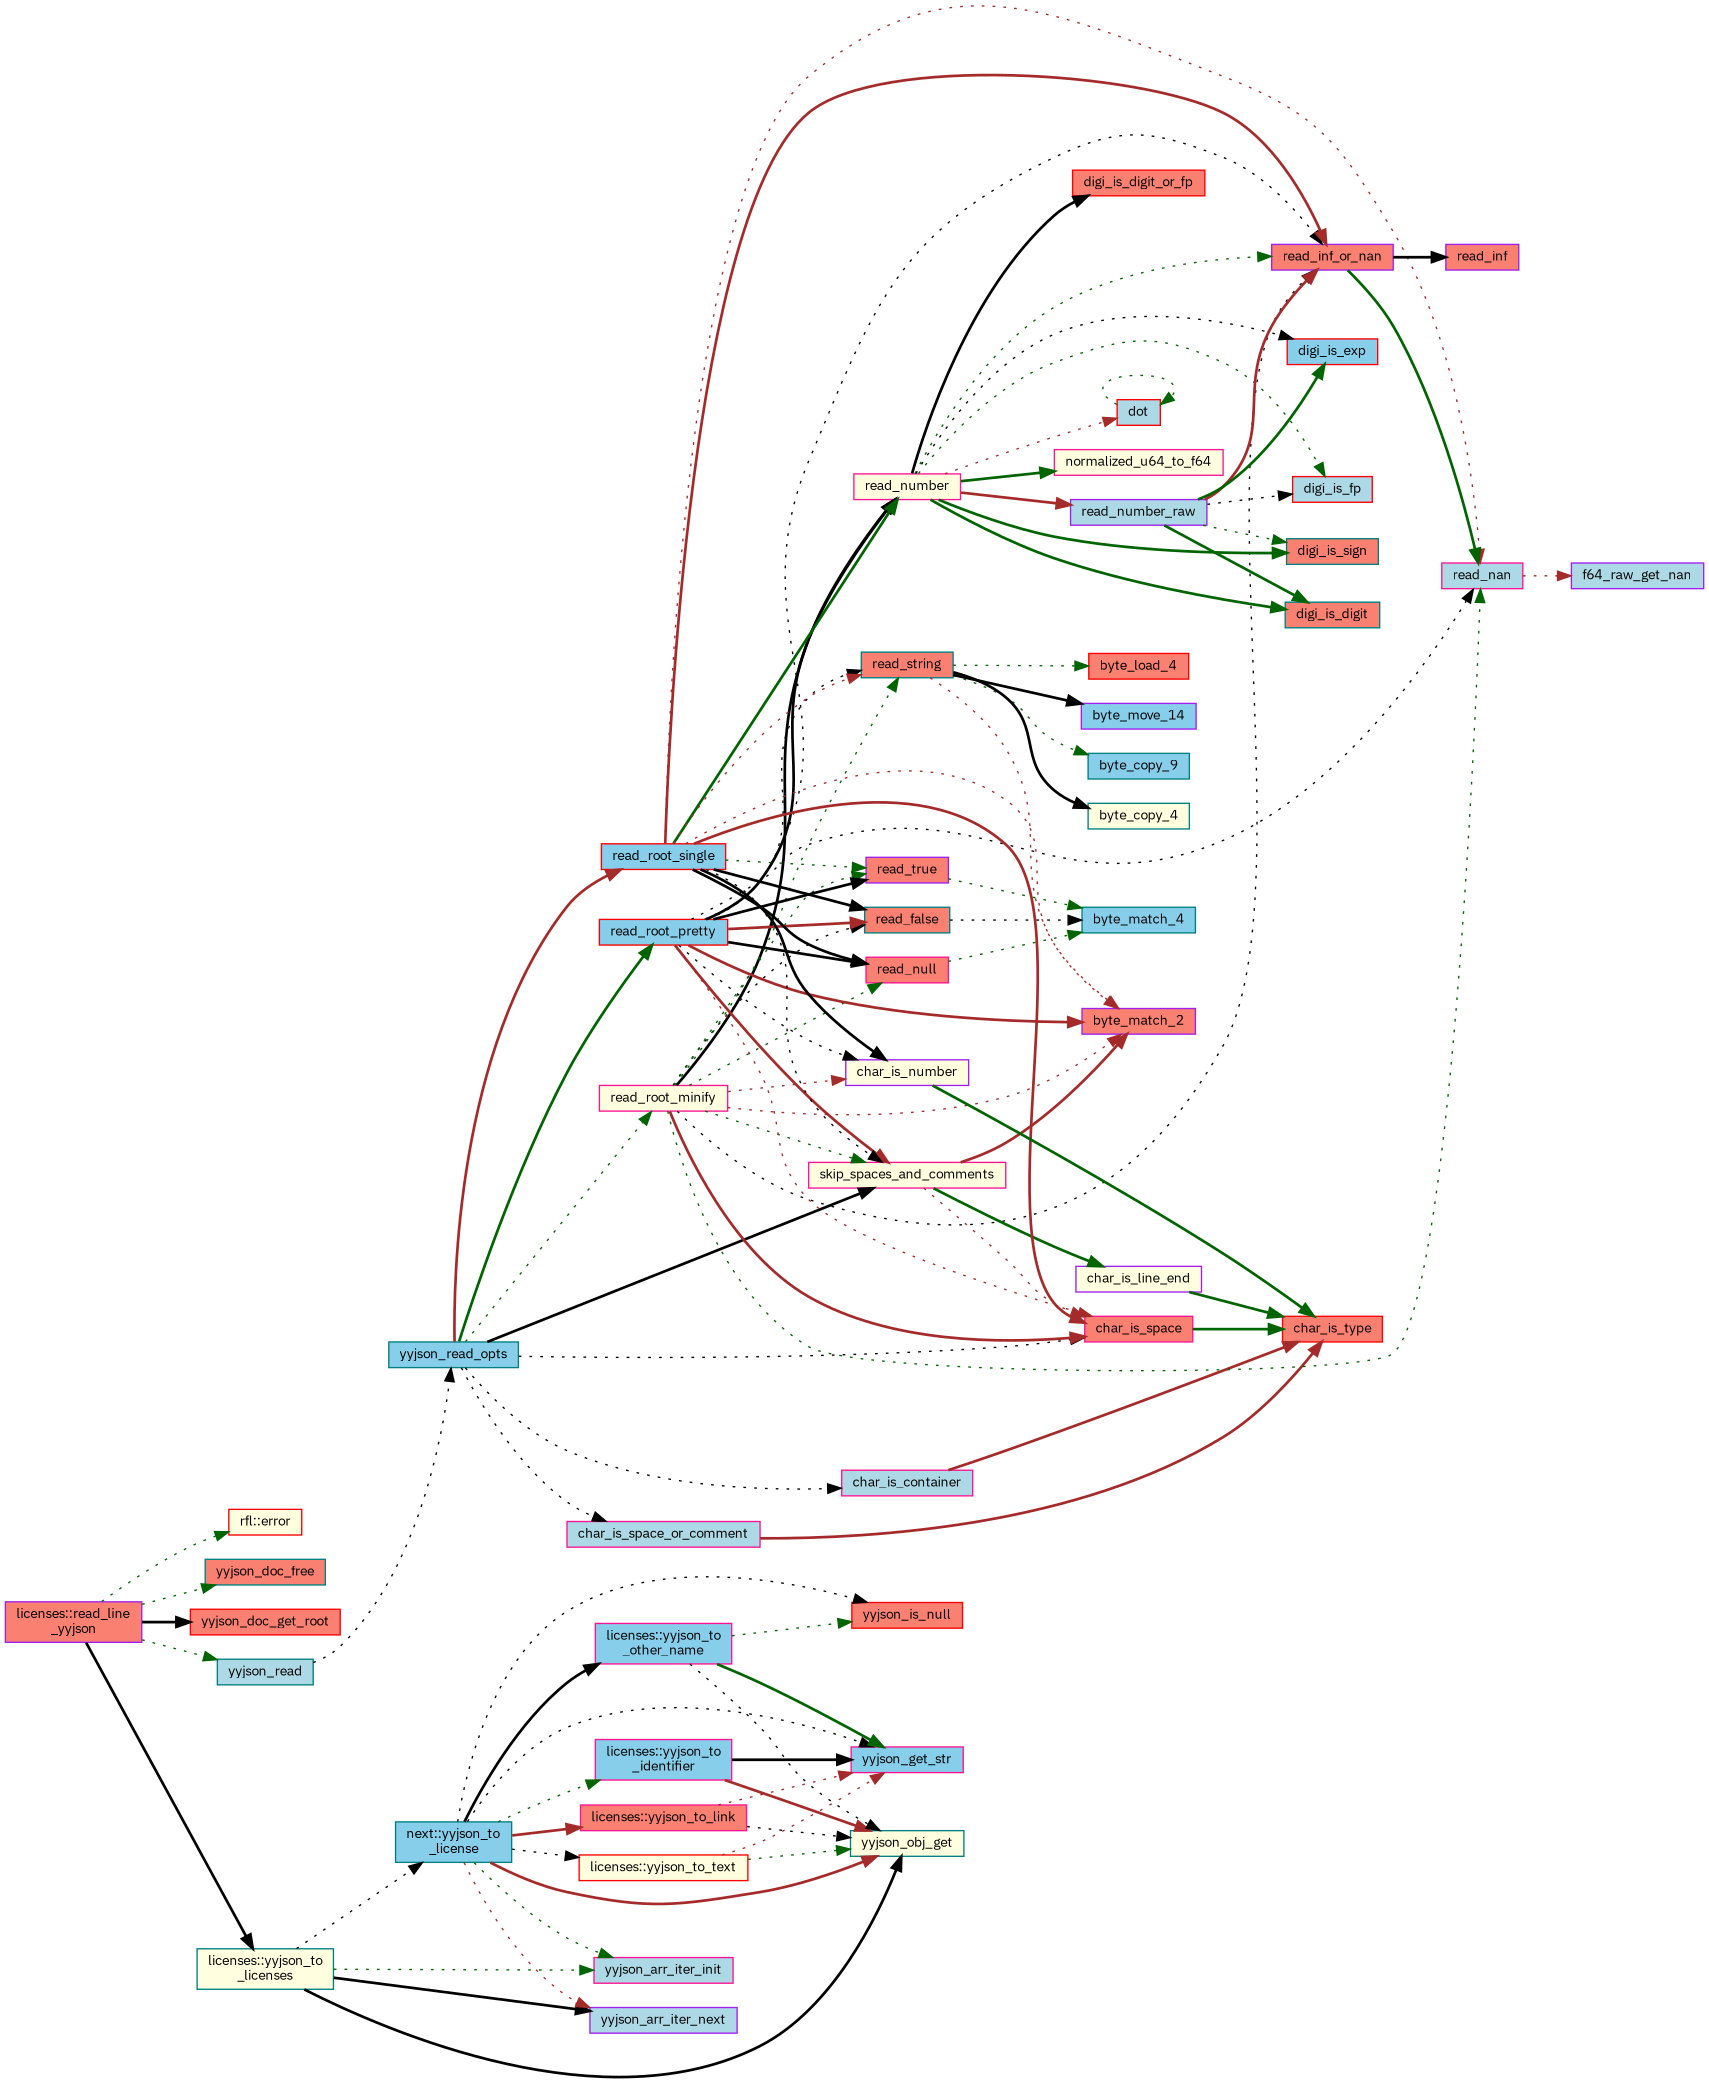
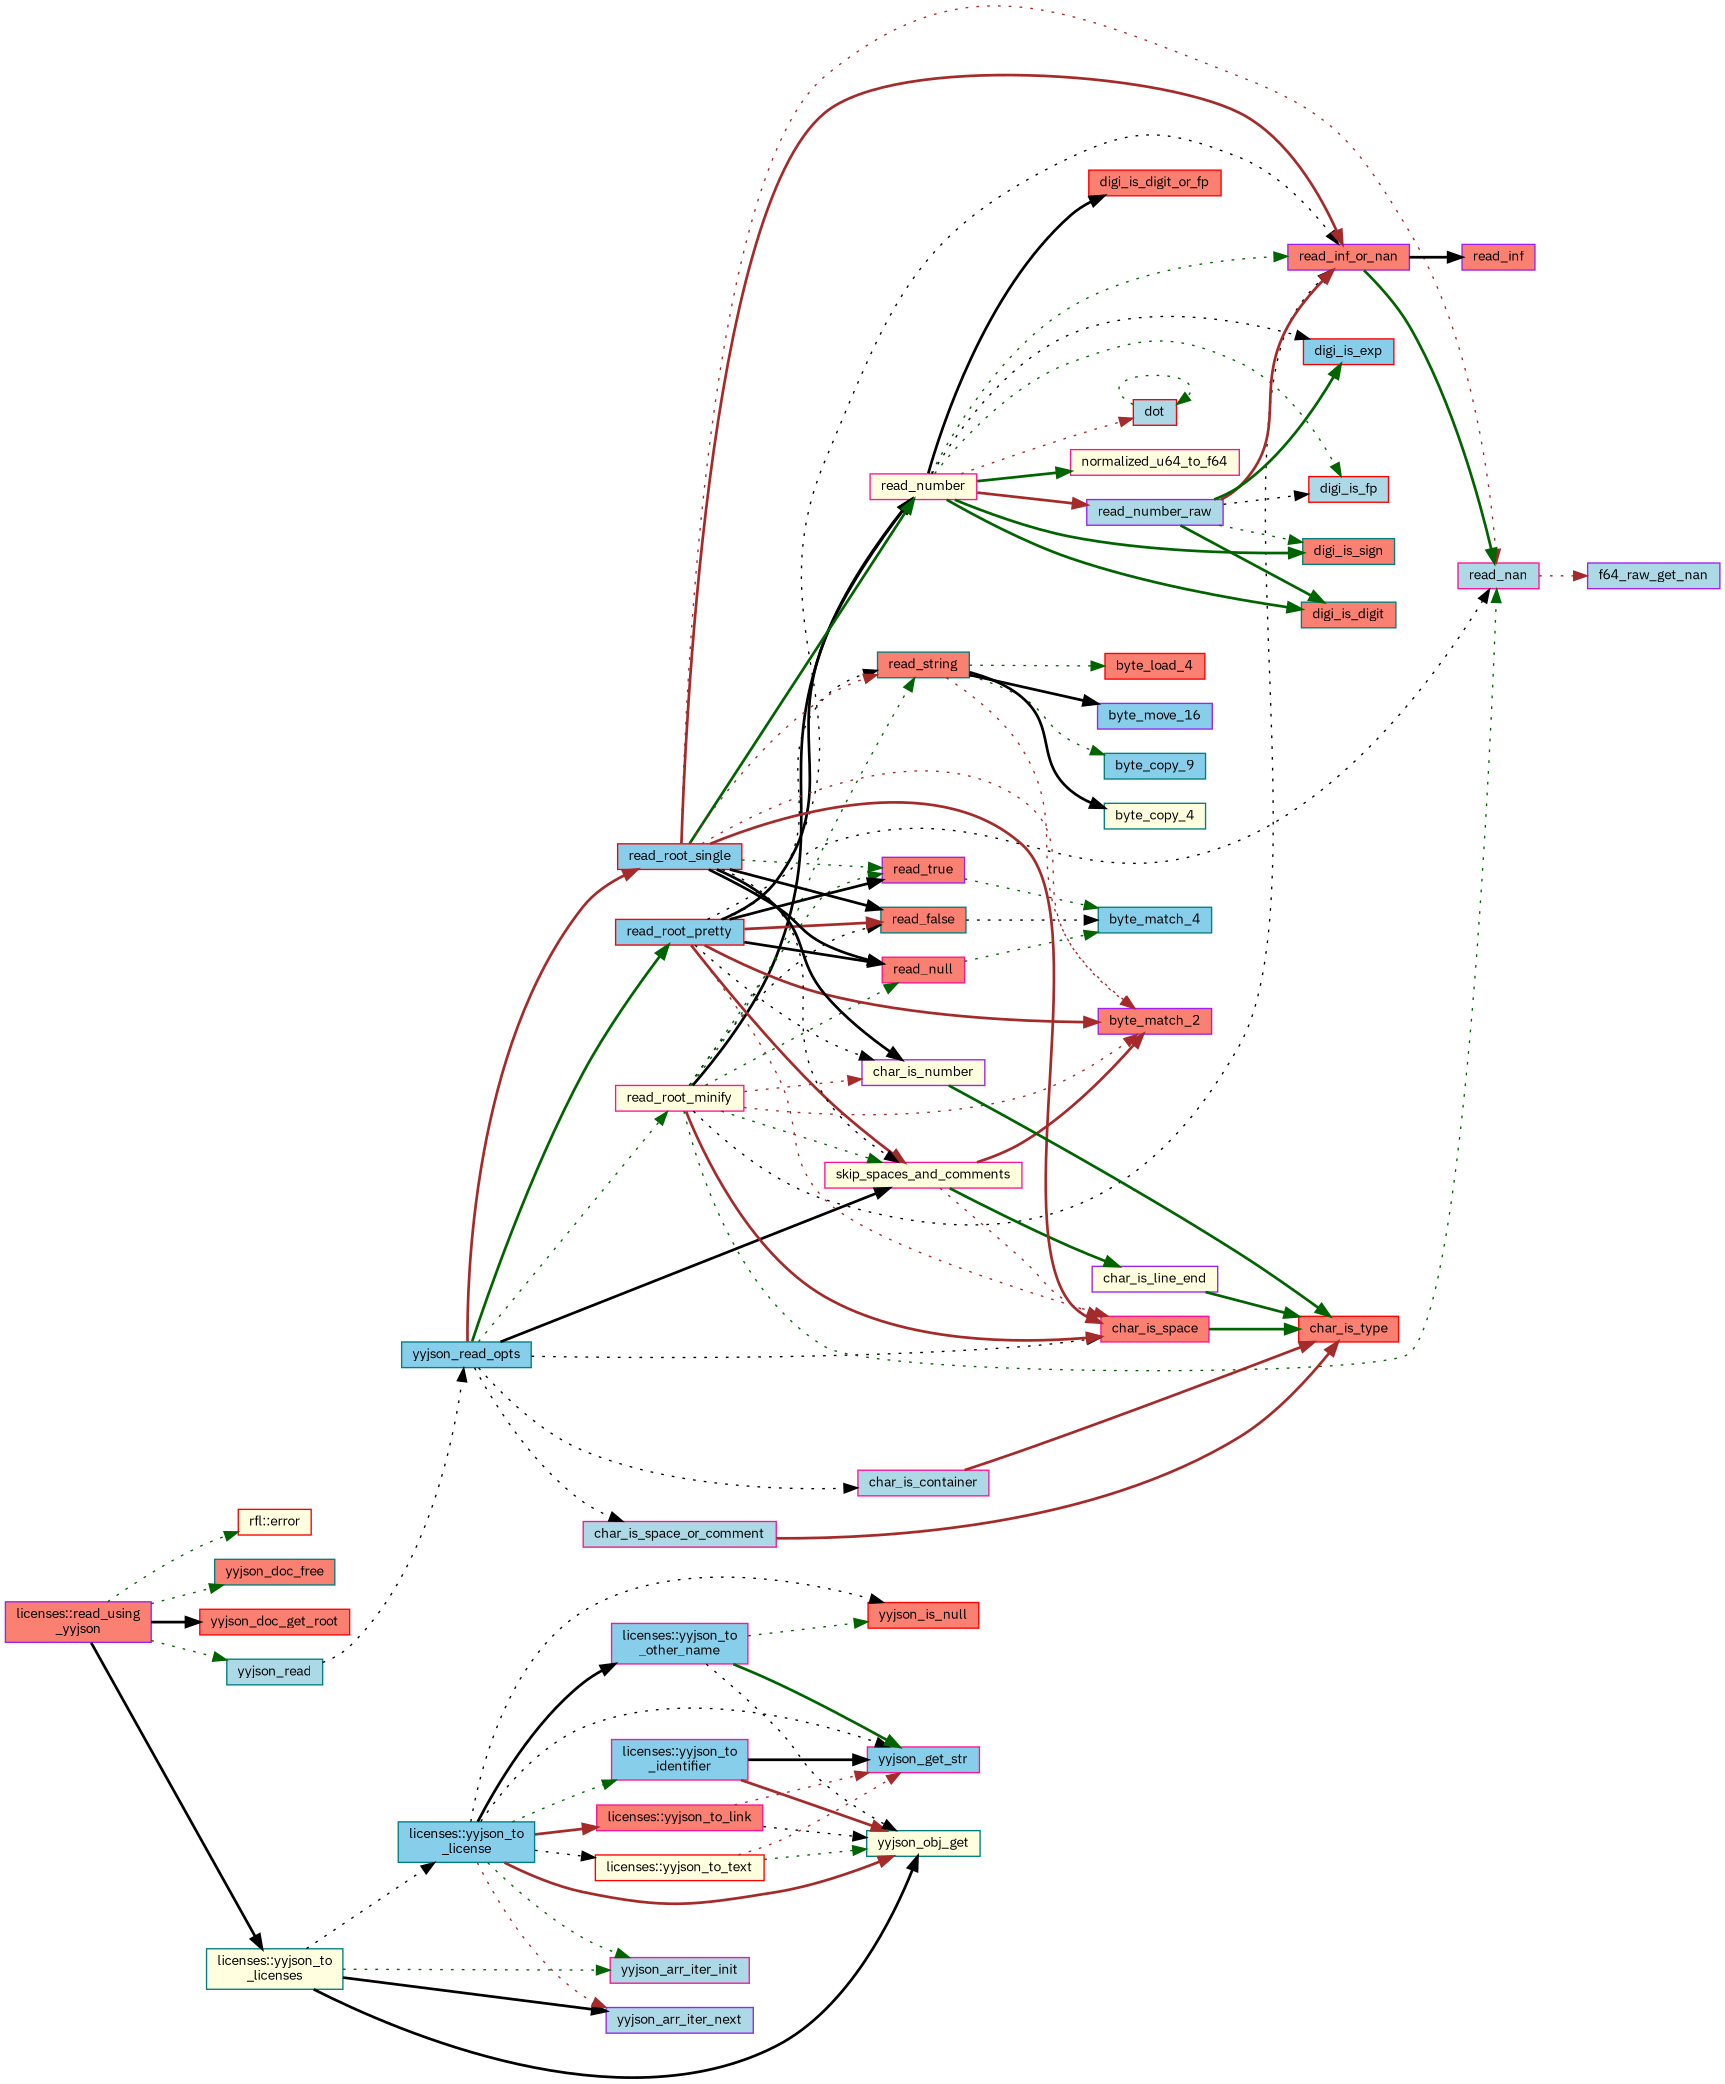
node "byte_move_14": label "byte_move_14" -> "byte_move_16"
node "licenses::read_line _yyjson": label "licenses::read_line _yyjson" -> "licenses::read_using _yyjson"
node "next::yyjson_to _license": label "next::yyjson_to _license" -> "licenses::yyjson_to _license"
